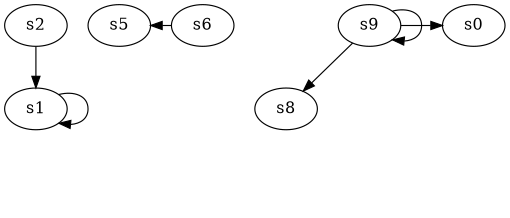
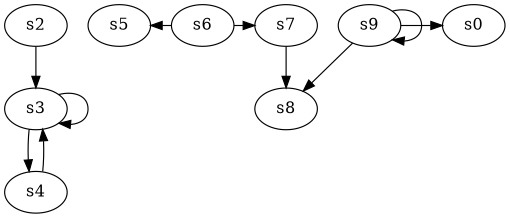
node "s7": added
node "s1": label "s1" -> "s3"
node "s4": added
